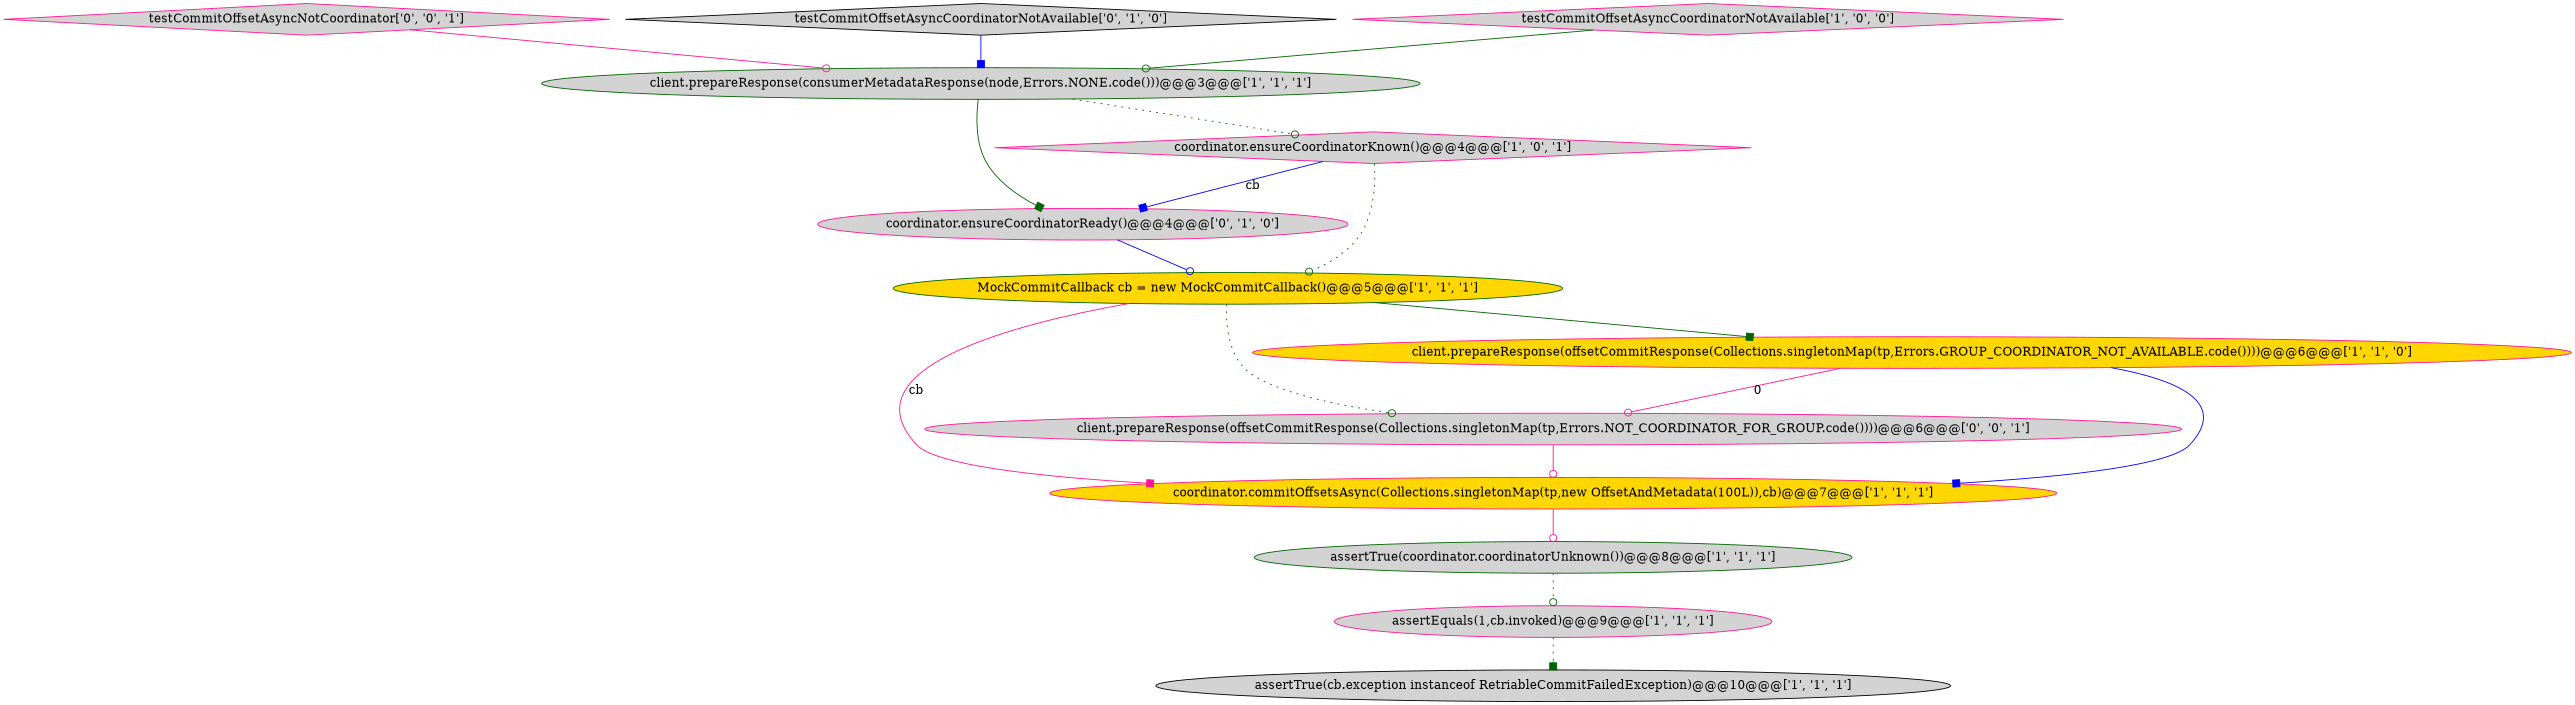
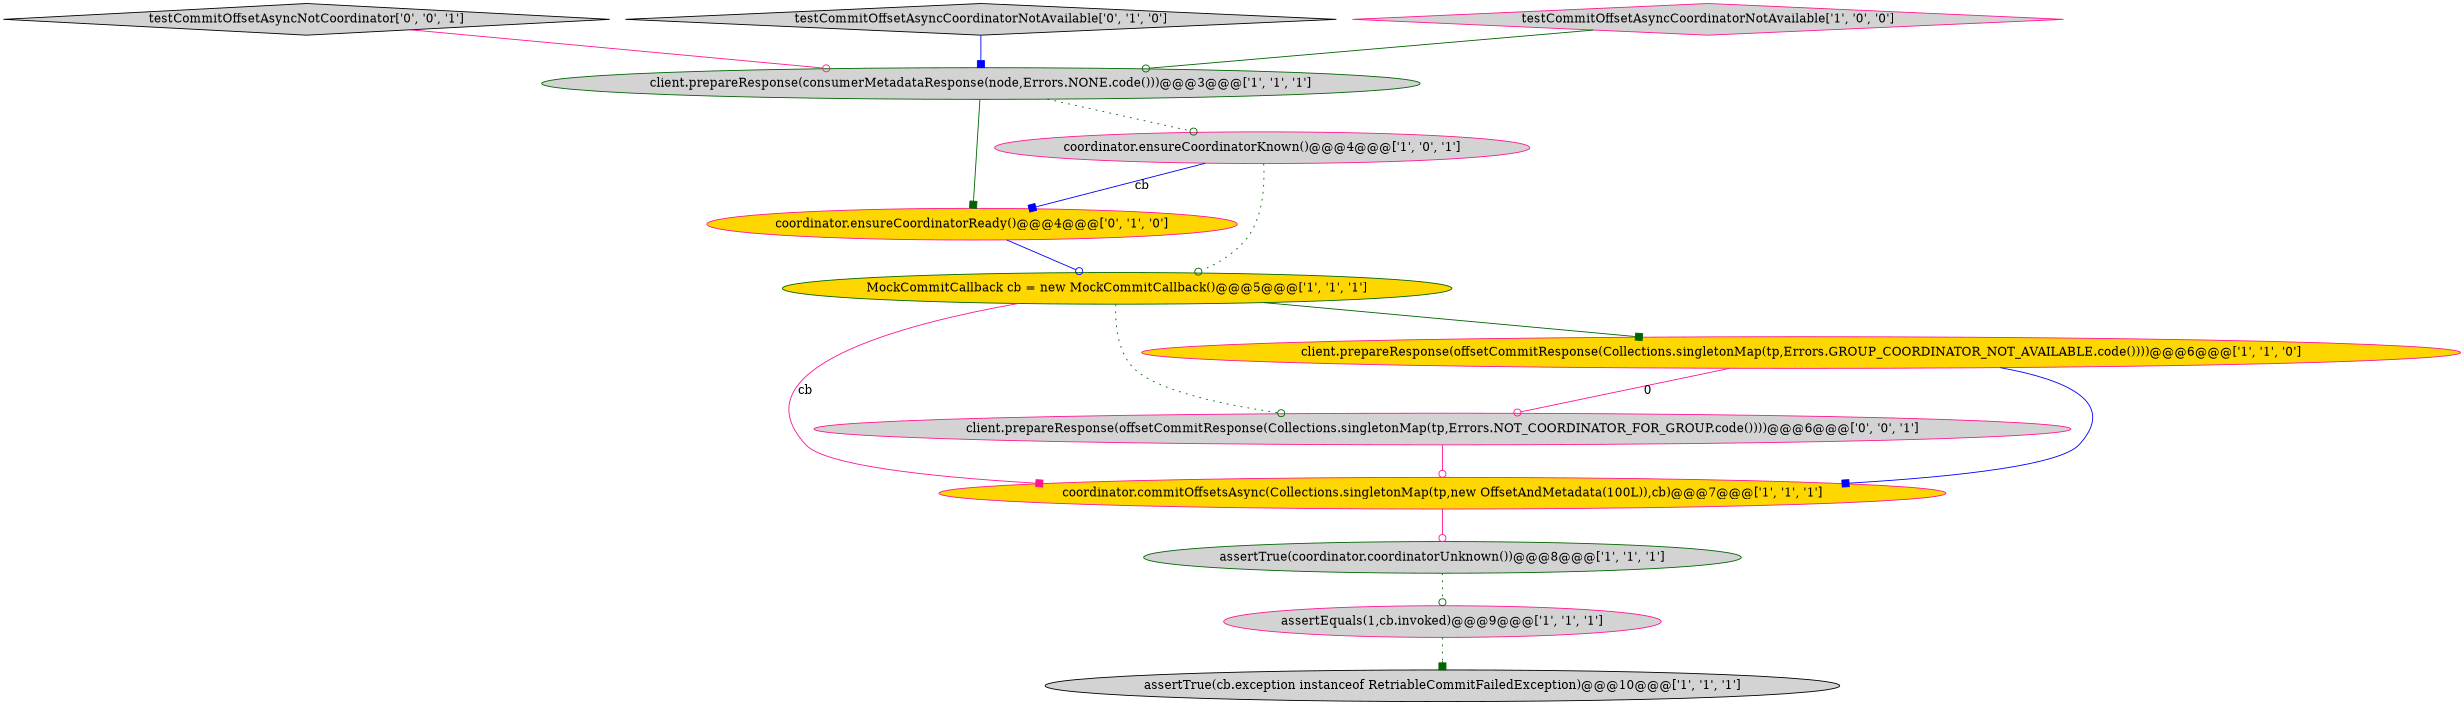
node "testCommitOffsetAsyncNotCoordinator['0', '0', '1']": color deeppink -> black
node "coordinator.ensureCoordinatorKnown()@@@4@@@['1', '0', '1']": shape diamond -> ellipse
node "coordinator.ensureCoordinatorReady()@@@4@@@['0', '1', '0']": fillcolor lightgrey -> gold
